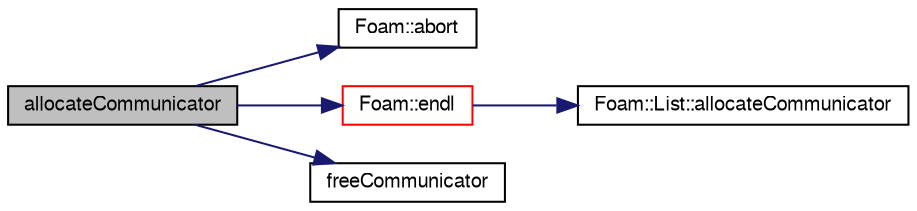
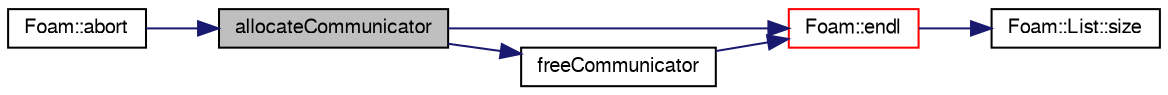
edge "freeCommunicator" -> "Foam::endl": added
edge "allocateCommunicator" -> "Foam::abort": reversed
node "Foam::List::allocateCommunicator": label "Foam::List::allocateCommunicator" -> "Foam::List::size"
